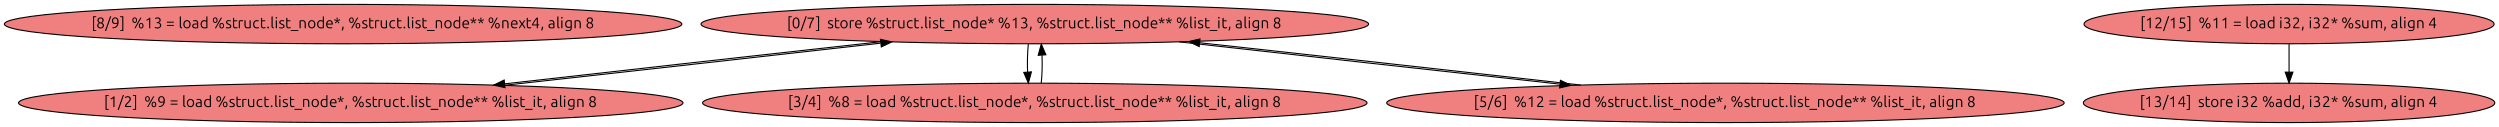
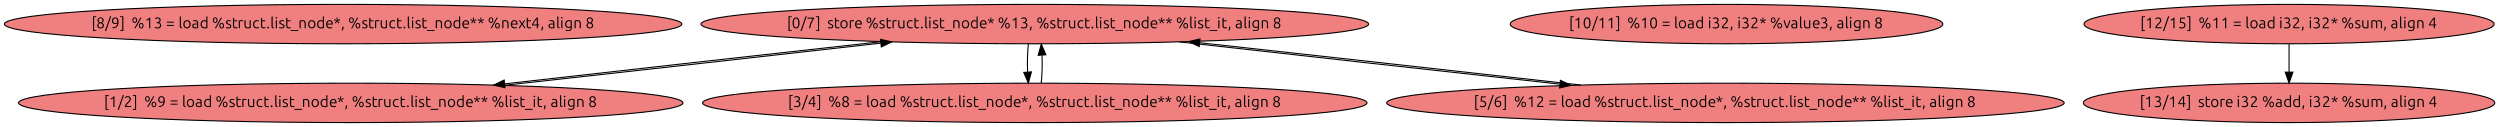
node "[10/11]  %10 = load i32, i32* %value3, align 8": added
